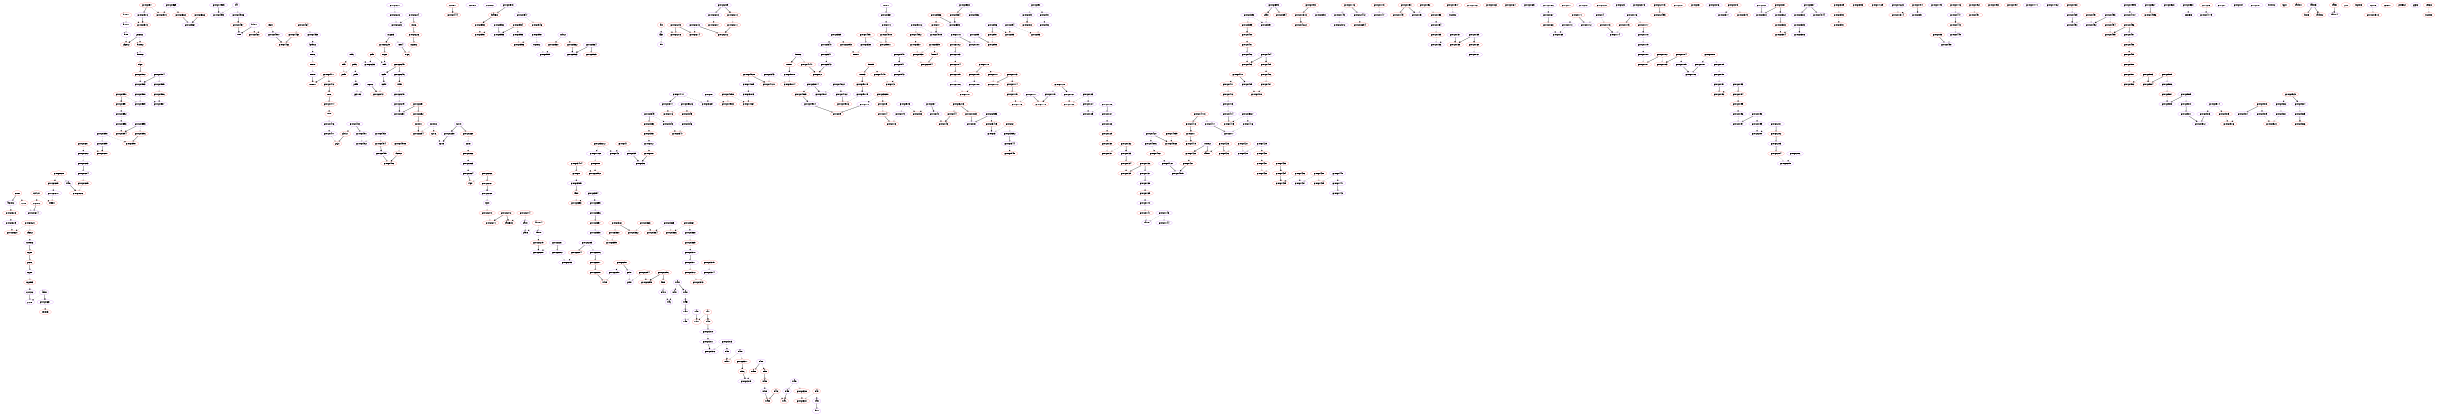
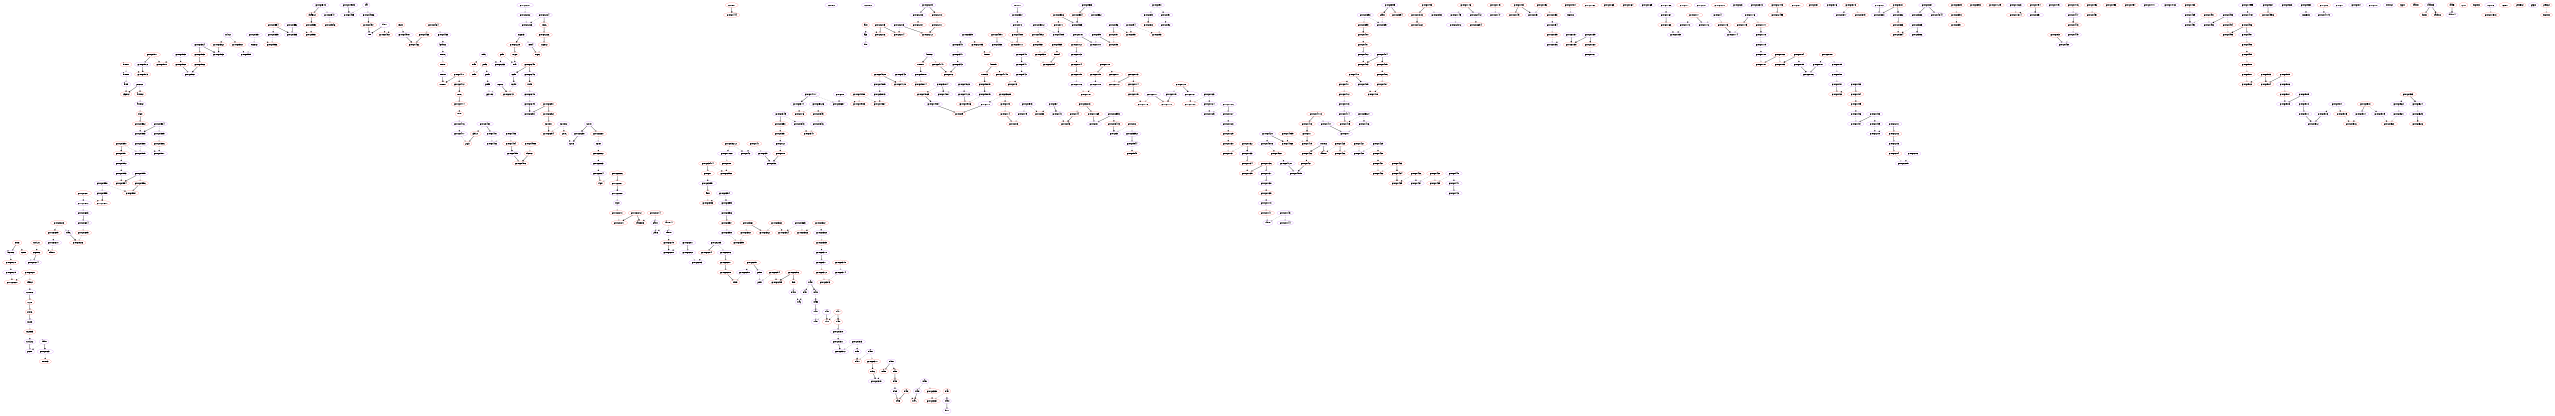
edge "group_565" -> "group_566": added
